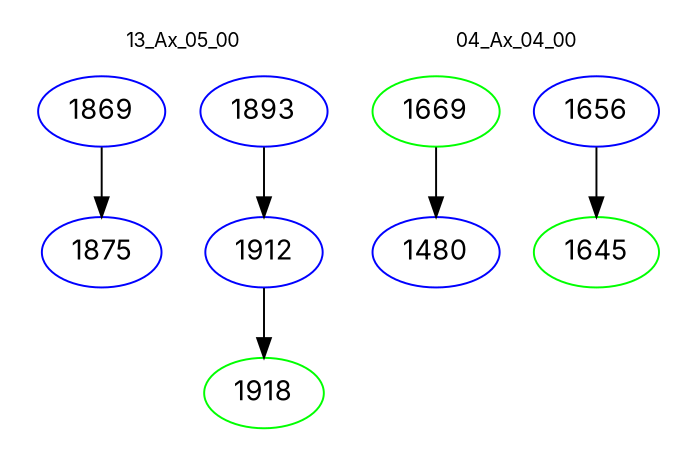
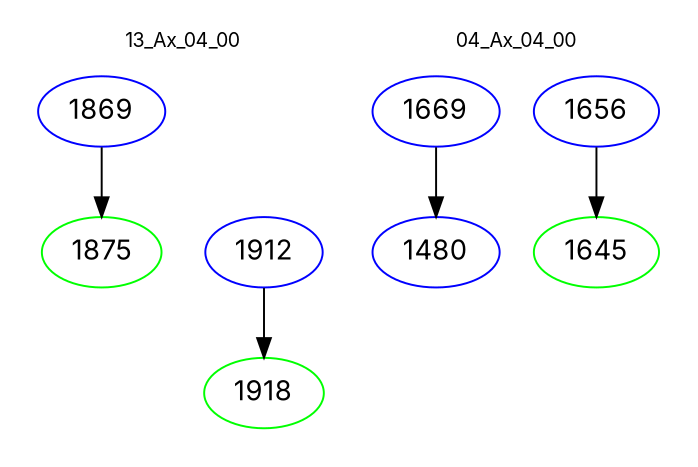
cluster "13_Ax_05_00": label "13_Ax_05_00" -> "13_Ax_04_00"
node "1893": removed
node "1669": color green -> blue
node "1875": color blue -> green
